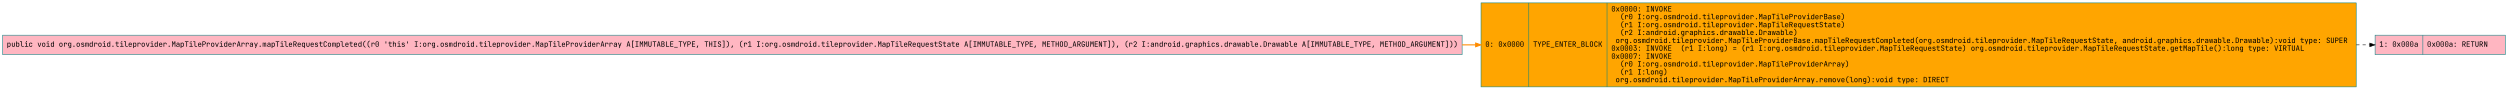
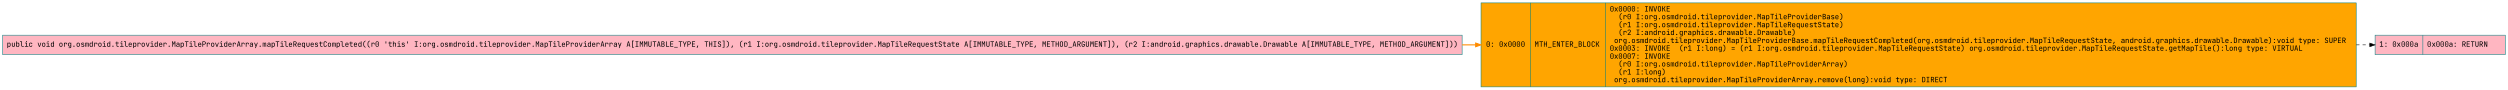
node "0: 0x0000": text "TYPE_ENTER_BLOCK" -> "MTH_ENTER_BLOCK"
